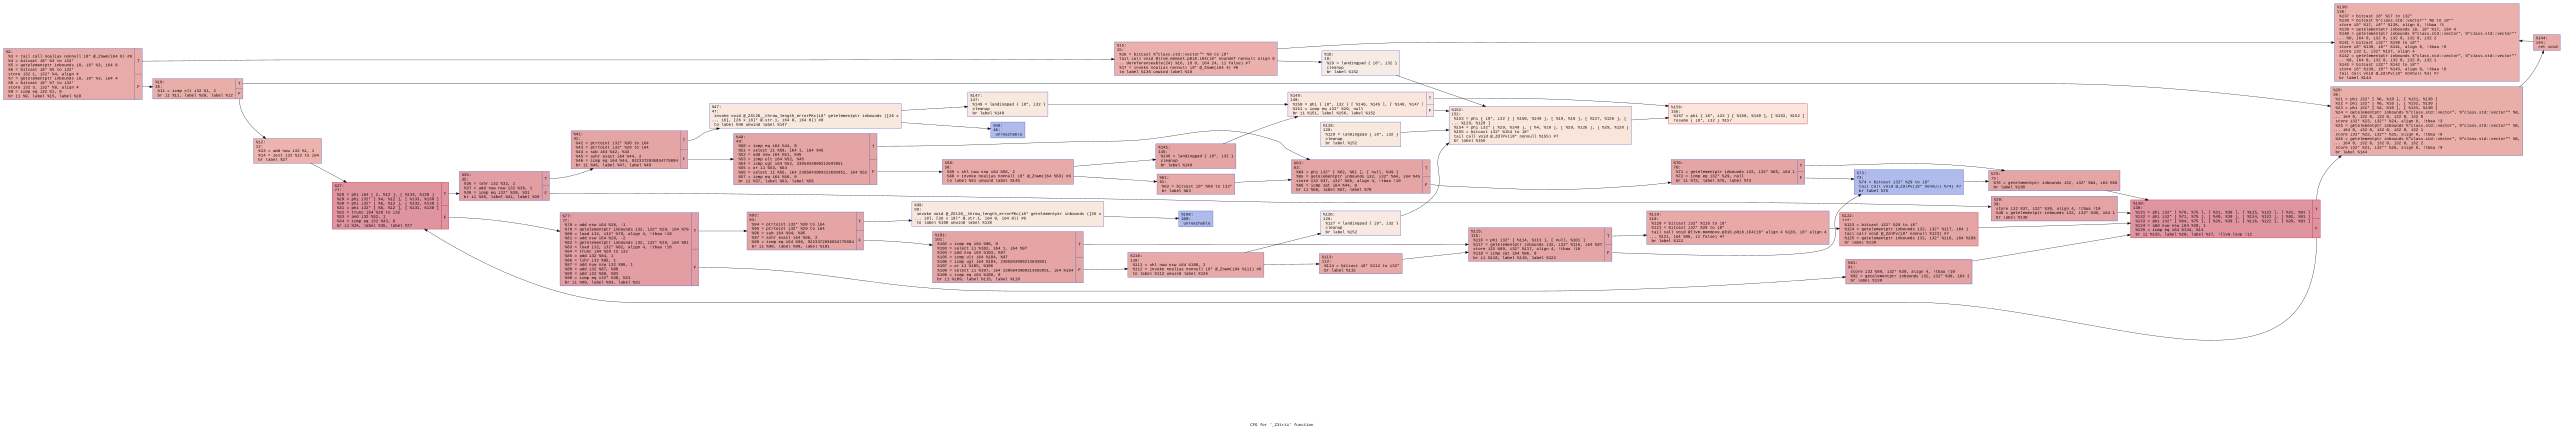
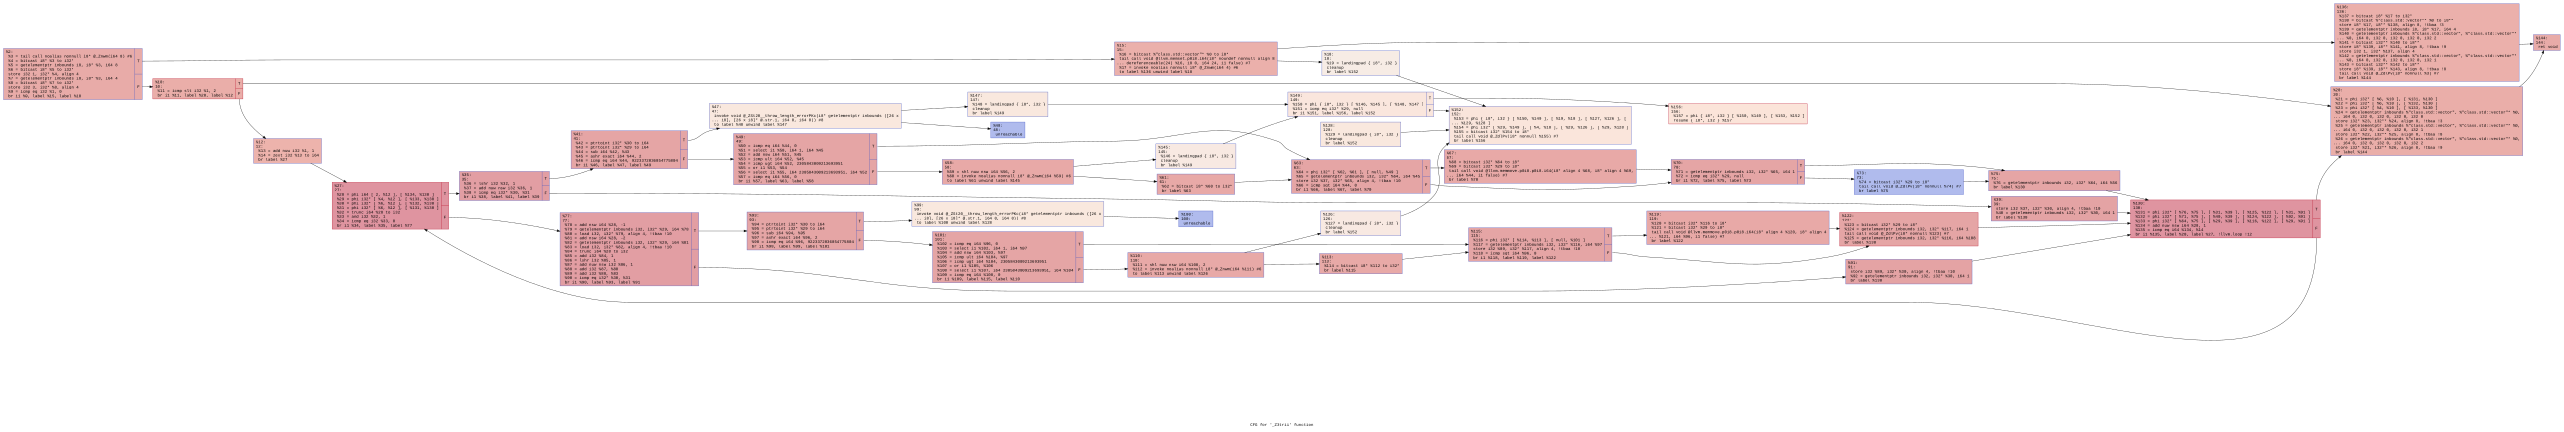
edge "%144:" -> "%136:": reversed
node "%10:": color #3d50c3ff -> #b70d28ff
edge "%152:" -> "%156:": removed
node "%145:": fillcolor #c5333470 -> #efcebd70
node "%67:": added
edge "%115:" -> "%73:": now "%115:" -> "%122:"
